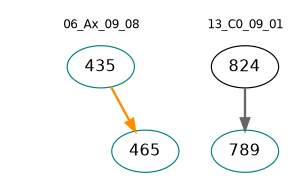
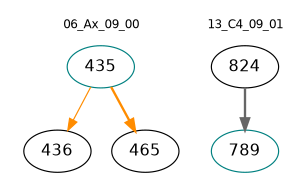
cluster "06_Ax_09_08": label "06_Ax_09_08" -> "06_Ax_09_00"
cluster "13_C0_09_01": label "13_C0_09_01" -> "13_C4_09_01"
node "436": added
node "465": color teal -> black
